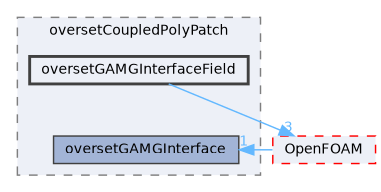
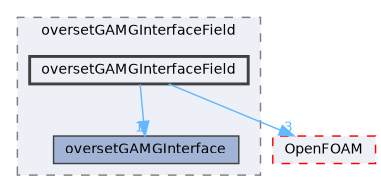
cluster "oversetCoupledPolyPatch": label "oversetCoupledPolyPatch" -> "oversetGAMGInterfaceField"
edge "OpenFOAM" -> "oversetGAMGInterface": now "oversetGAMGInterfaceField" -> "oversetGAMGInterface"
